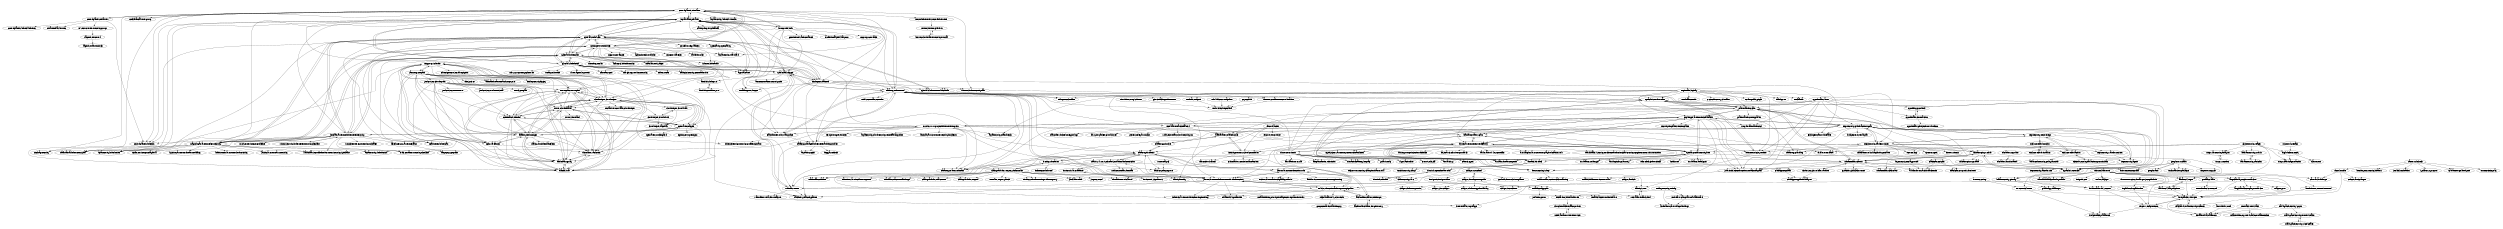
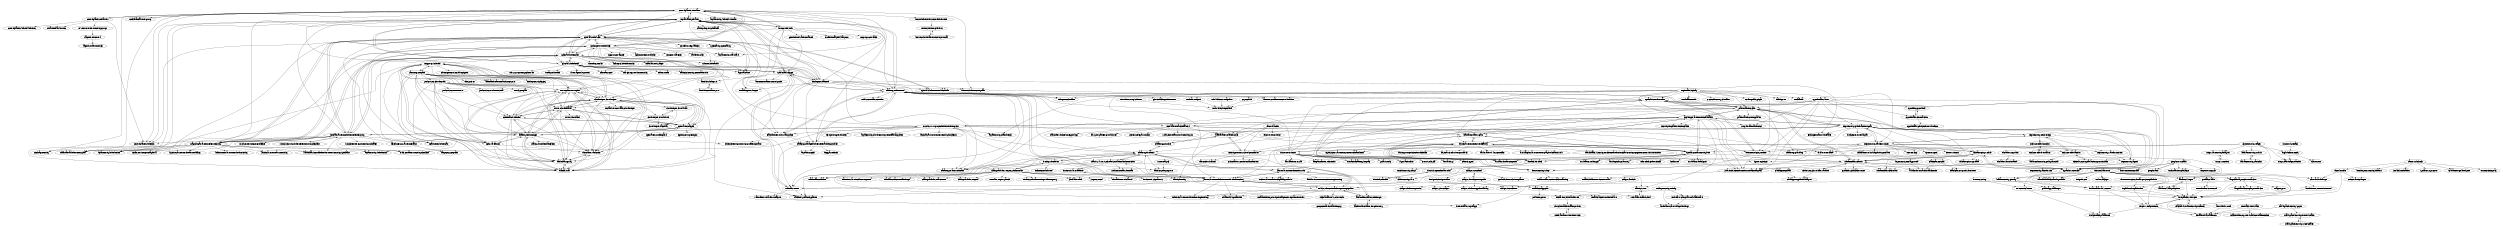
node "sigstore/gitsign": added
node "edgeroute/security-champion-framework": removed
